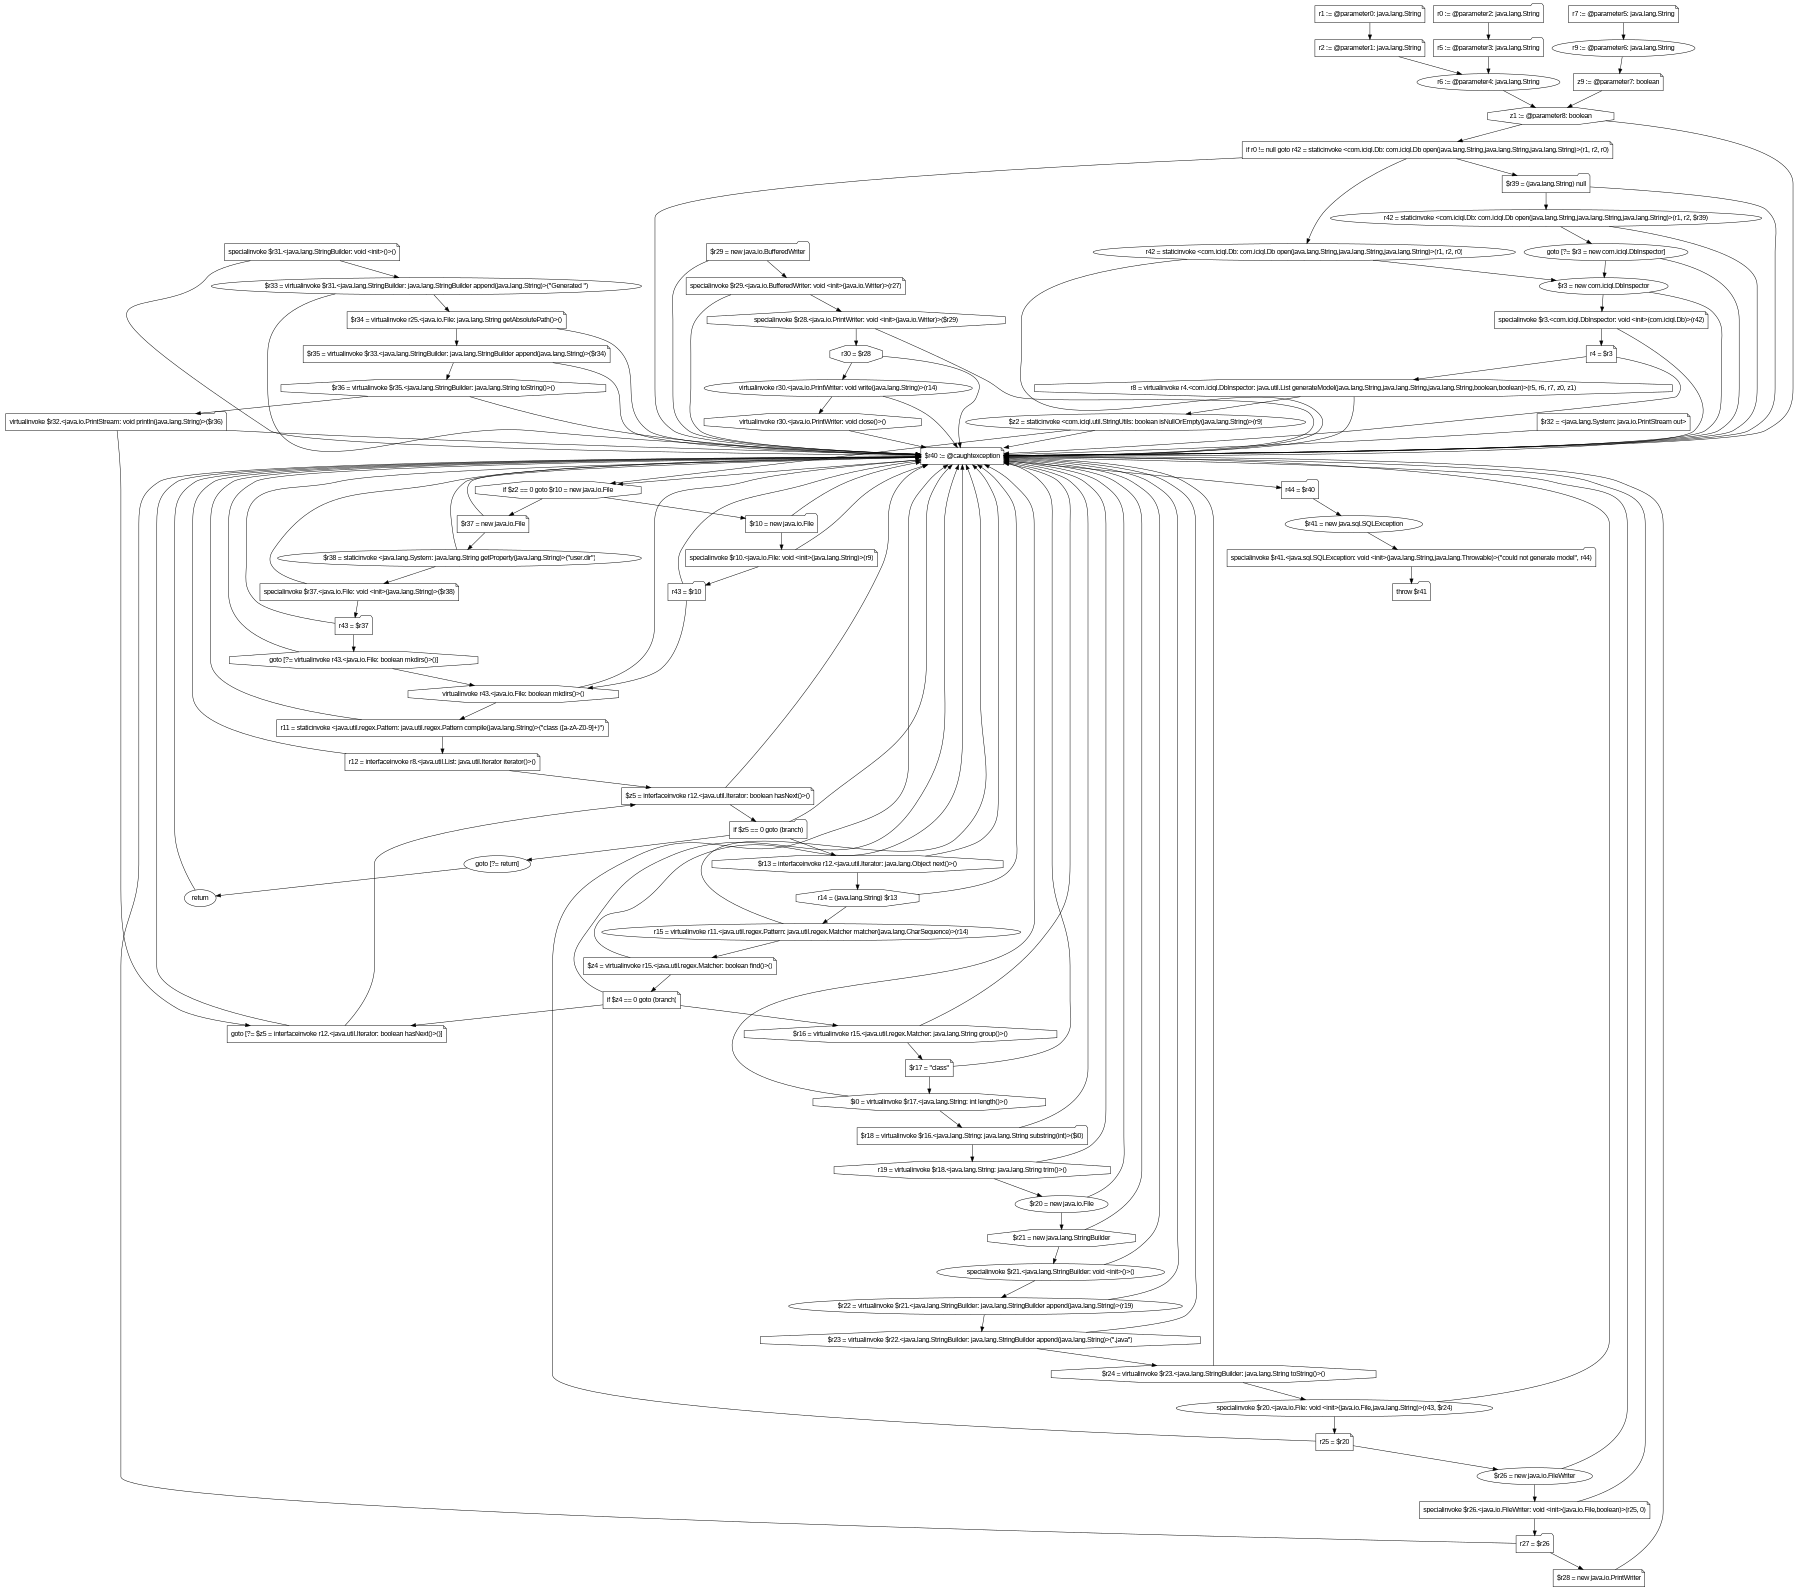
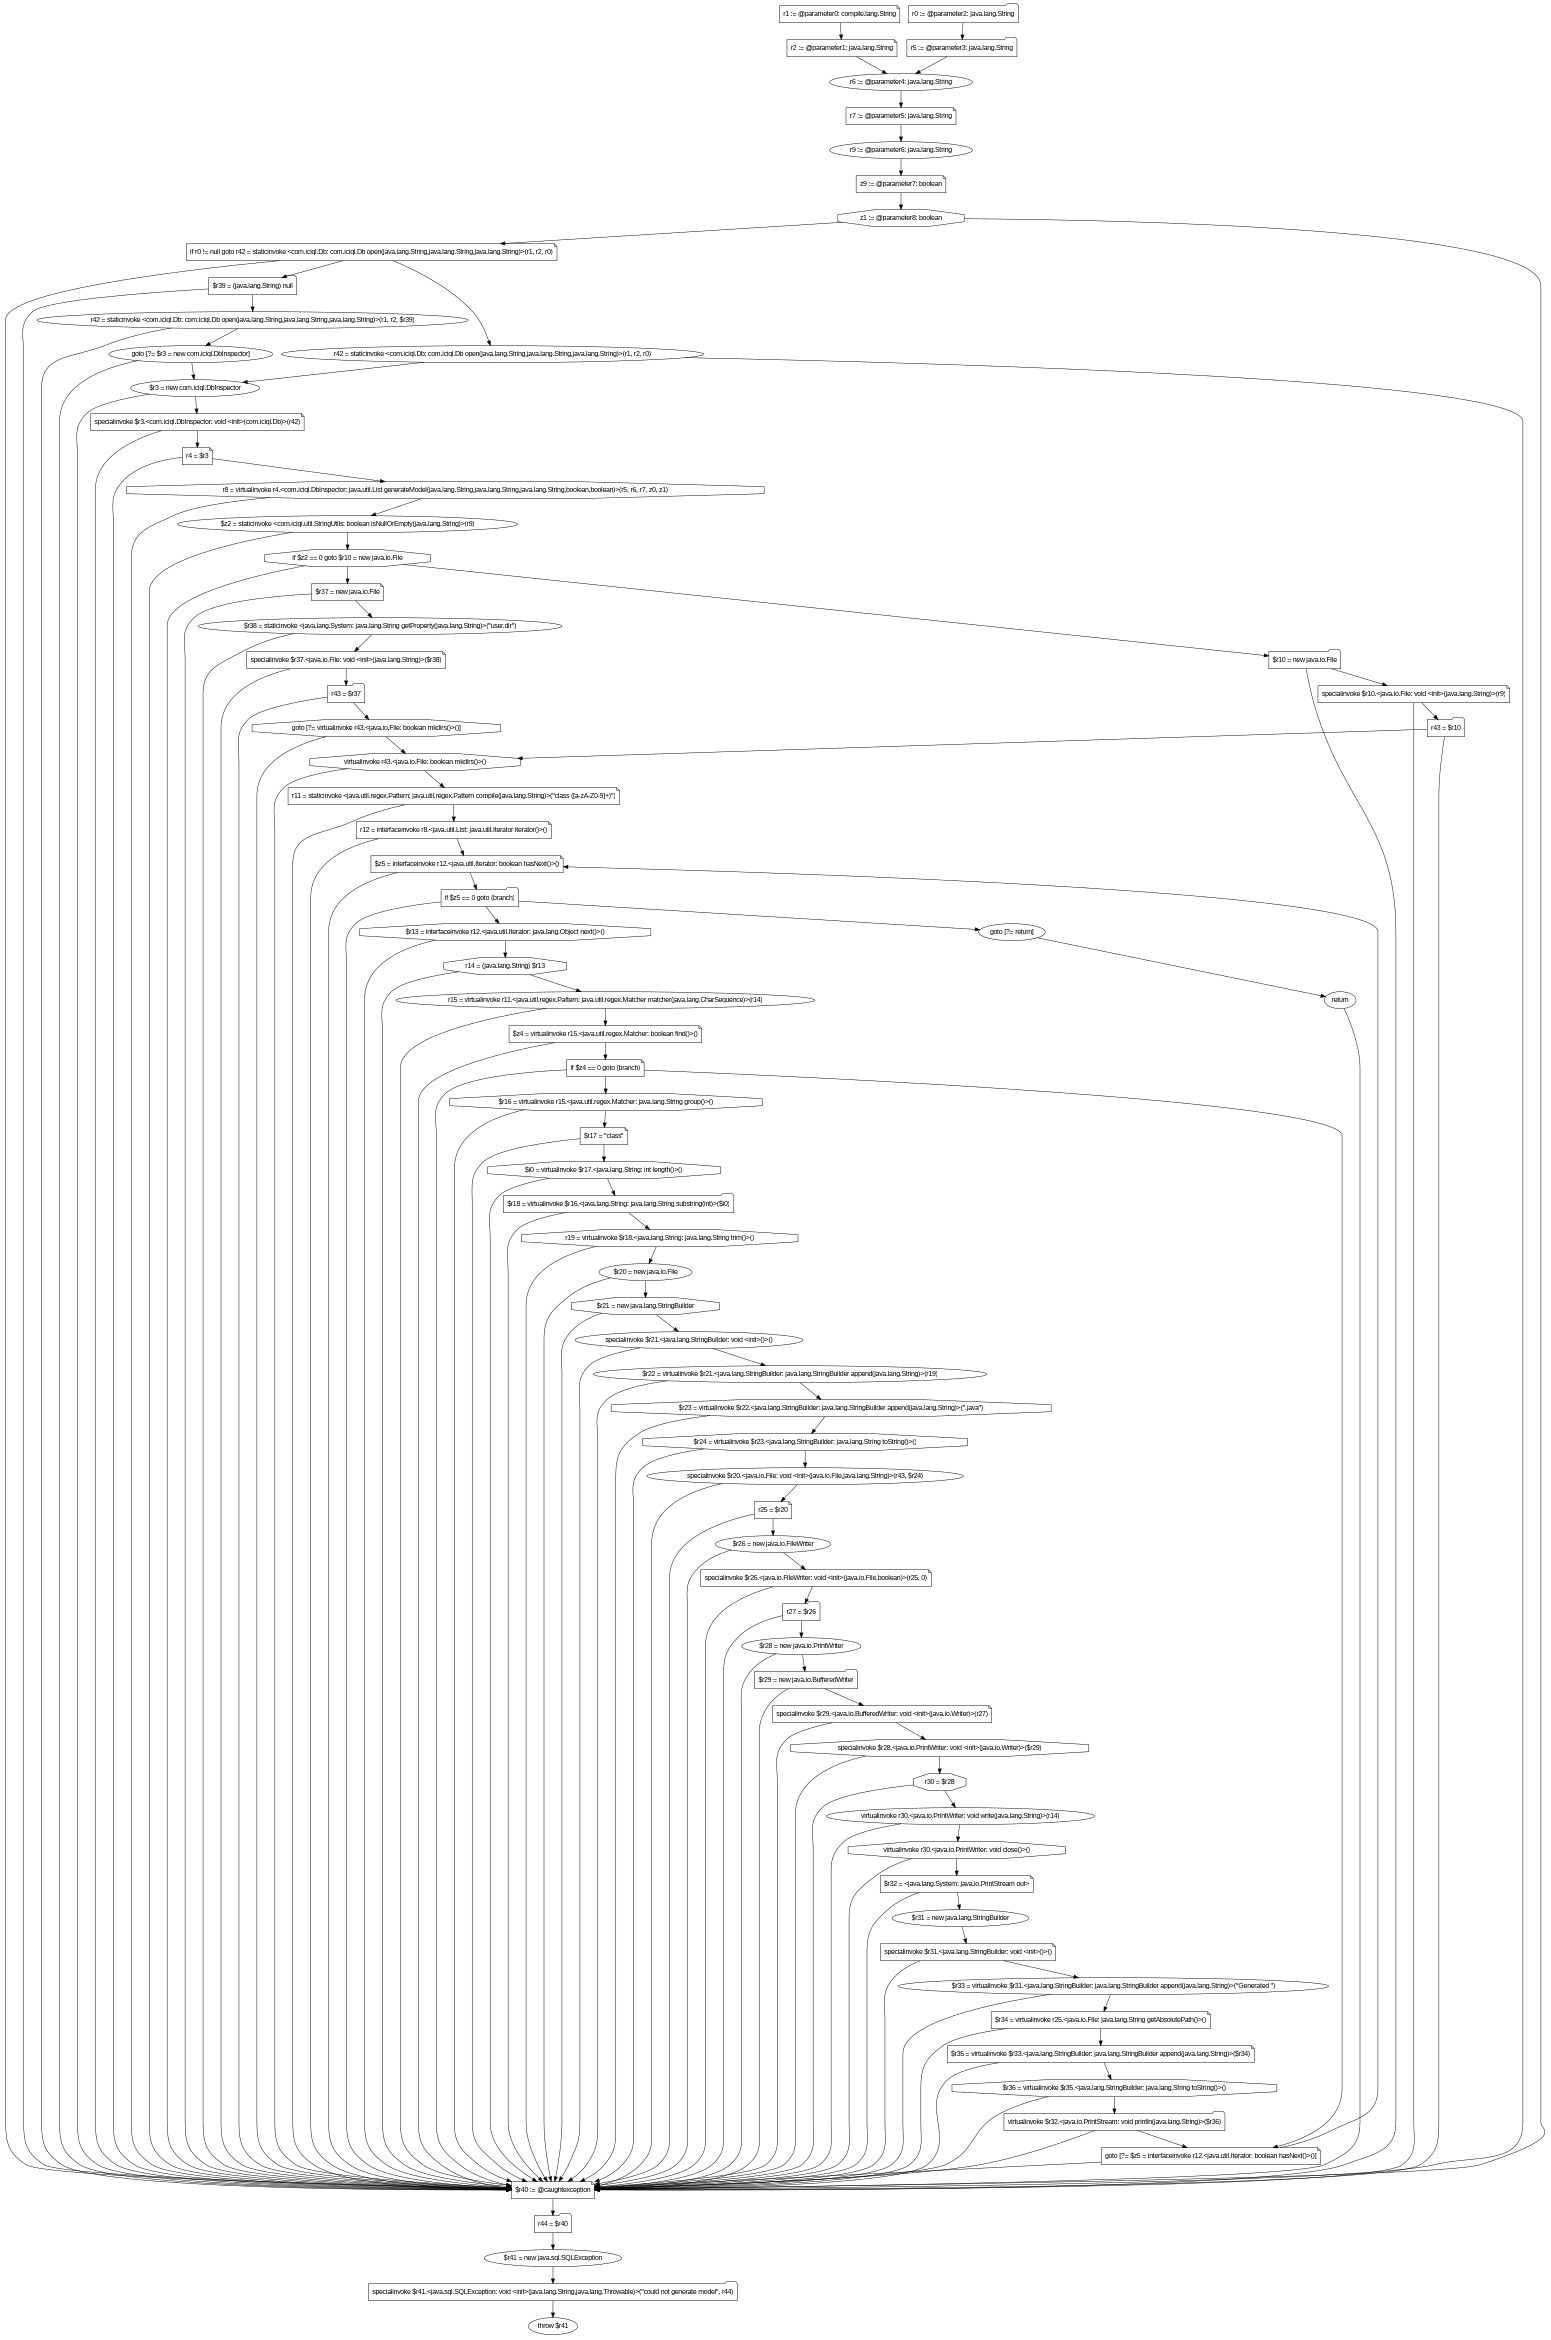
node "r1 := @parameter0: java.lang.String": label "r1 := @parameter0: java.lang.String" -> "r1 := @parameter0: compile.lang.String"
edge "r6 := @parameter4: java.lang.String" -> "z1 := @parameter8: boolean": now "r6 := @parameter4: java.lang.String" -> "r7 := @parameter5: java.lang.String"
edge "$r40 := @caughtexception" -> "if $z2 == 0 goto $r10 = new java.io.File": reversed
node "throw $r41": shape folder -> ellipse
node "$r28 = new java.io.PrintWriter": shape note -> ellipse
edge "$r28 = new java.io.PrintWriter" -> "$r29 = new java.io.BufferedWriter": added
edge "virtualinvoke r30.<java.io.PrintWriter: void close()>()" -> "$r32 = <java.lang.System: java.io.PrintStream out>": added
node "$r31 = new java.lang.StringBuilder": added
